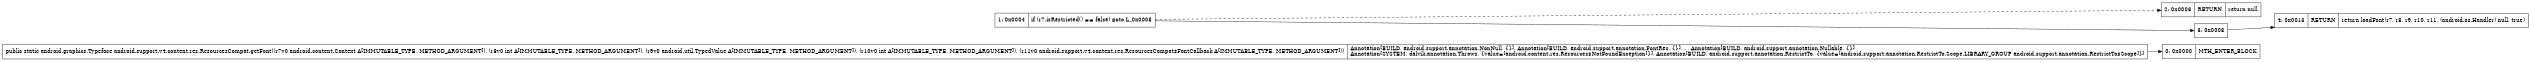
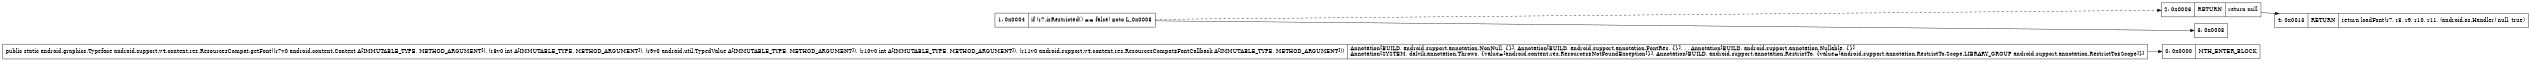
edge "3: 0x0008" -> "4: 0x0013": now "2: 0x0006" -> "4: 0x0013"
